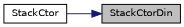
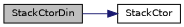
edge "StackCtor" -> "StackCtorDin": reversed
